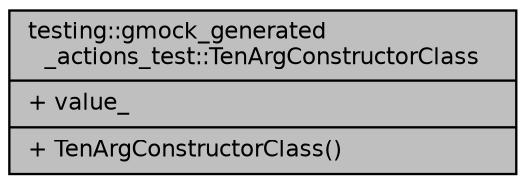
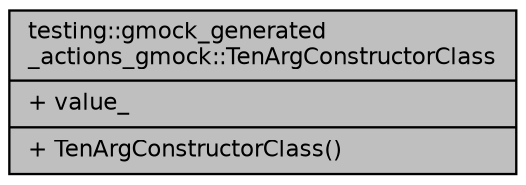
node "testing::gmock_generated": text "_actions_test::TenArgConstructorClass" -> "_actions_gmock::TenArgConstructorClass"
